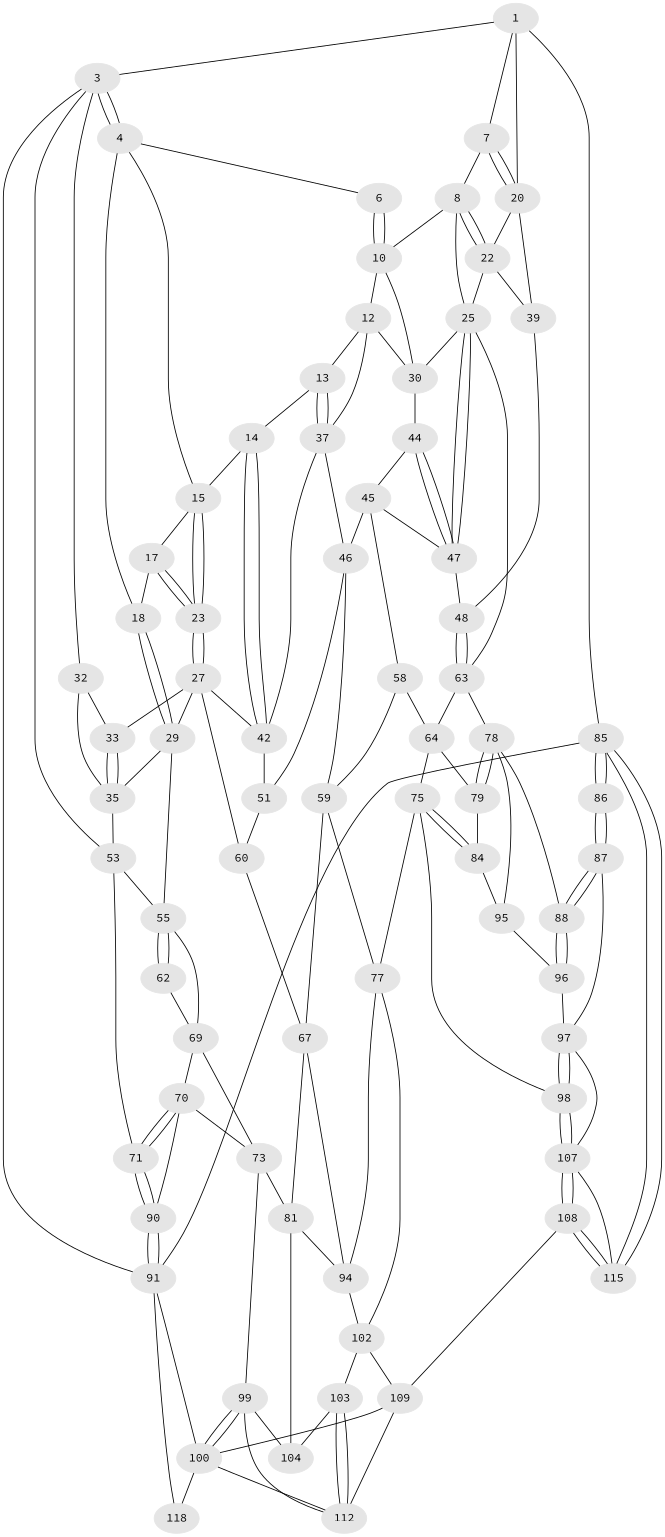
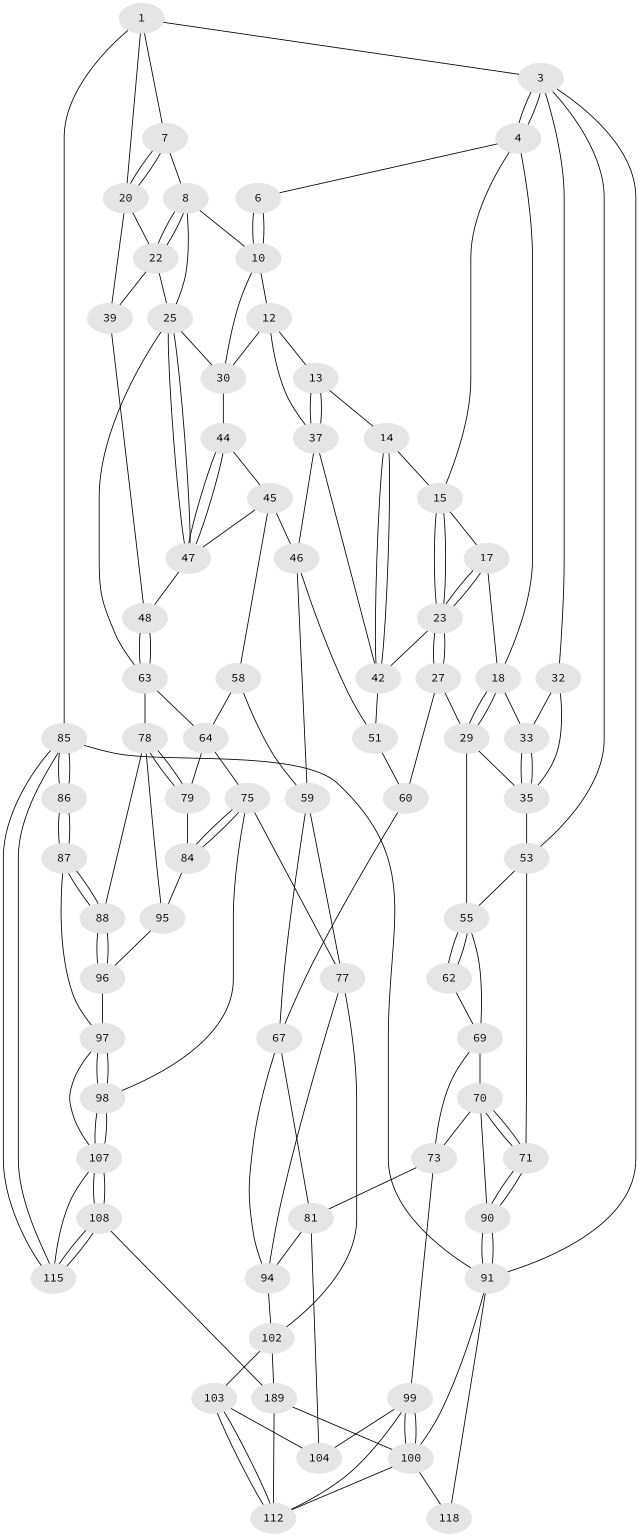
edge "27" -- "42": now "23" -- "42"
edge "27" -- "33": now "18" -- "33"
node "109": label "109" -> "189"
